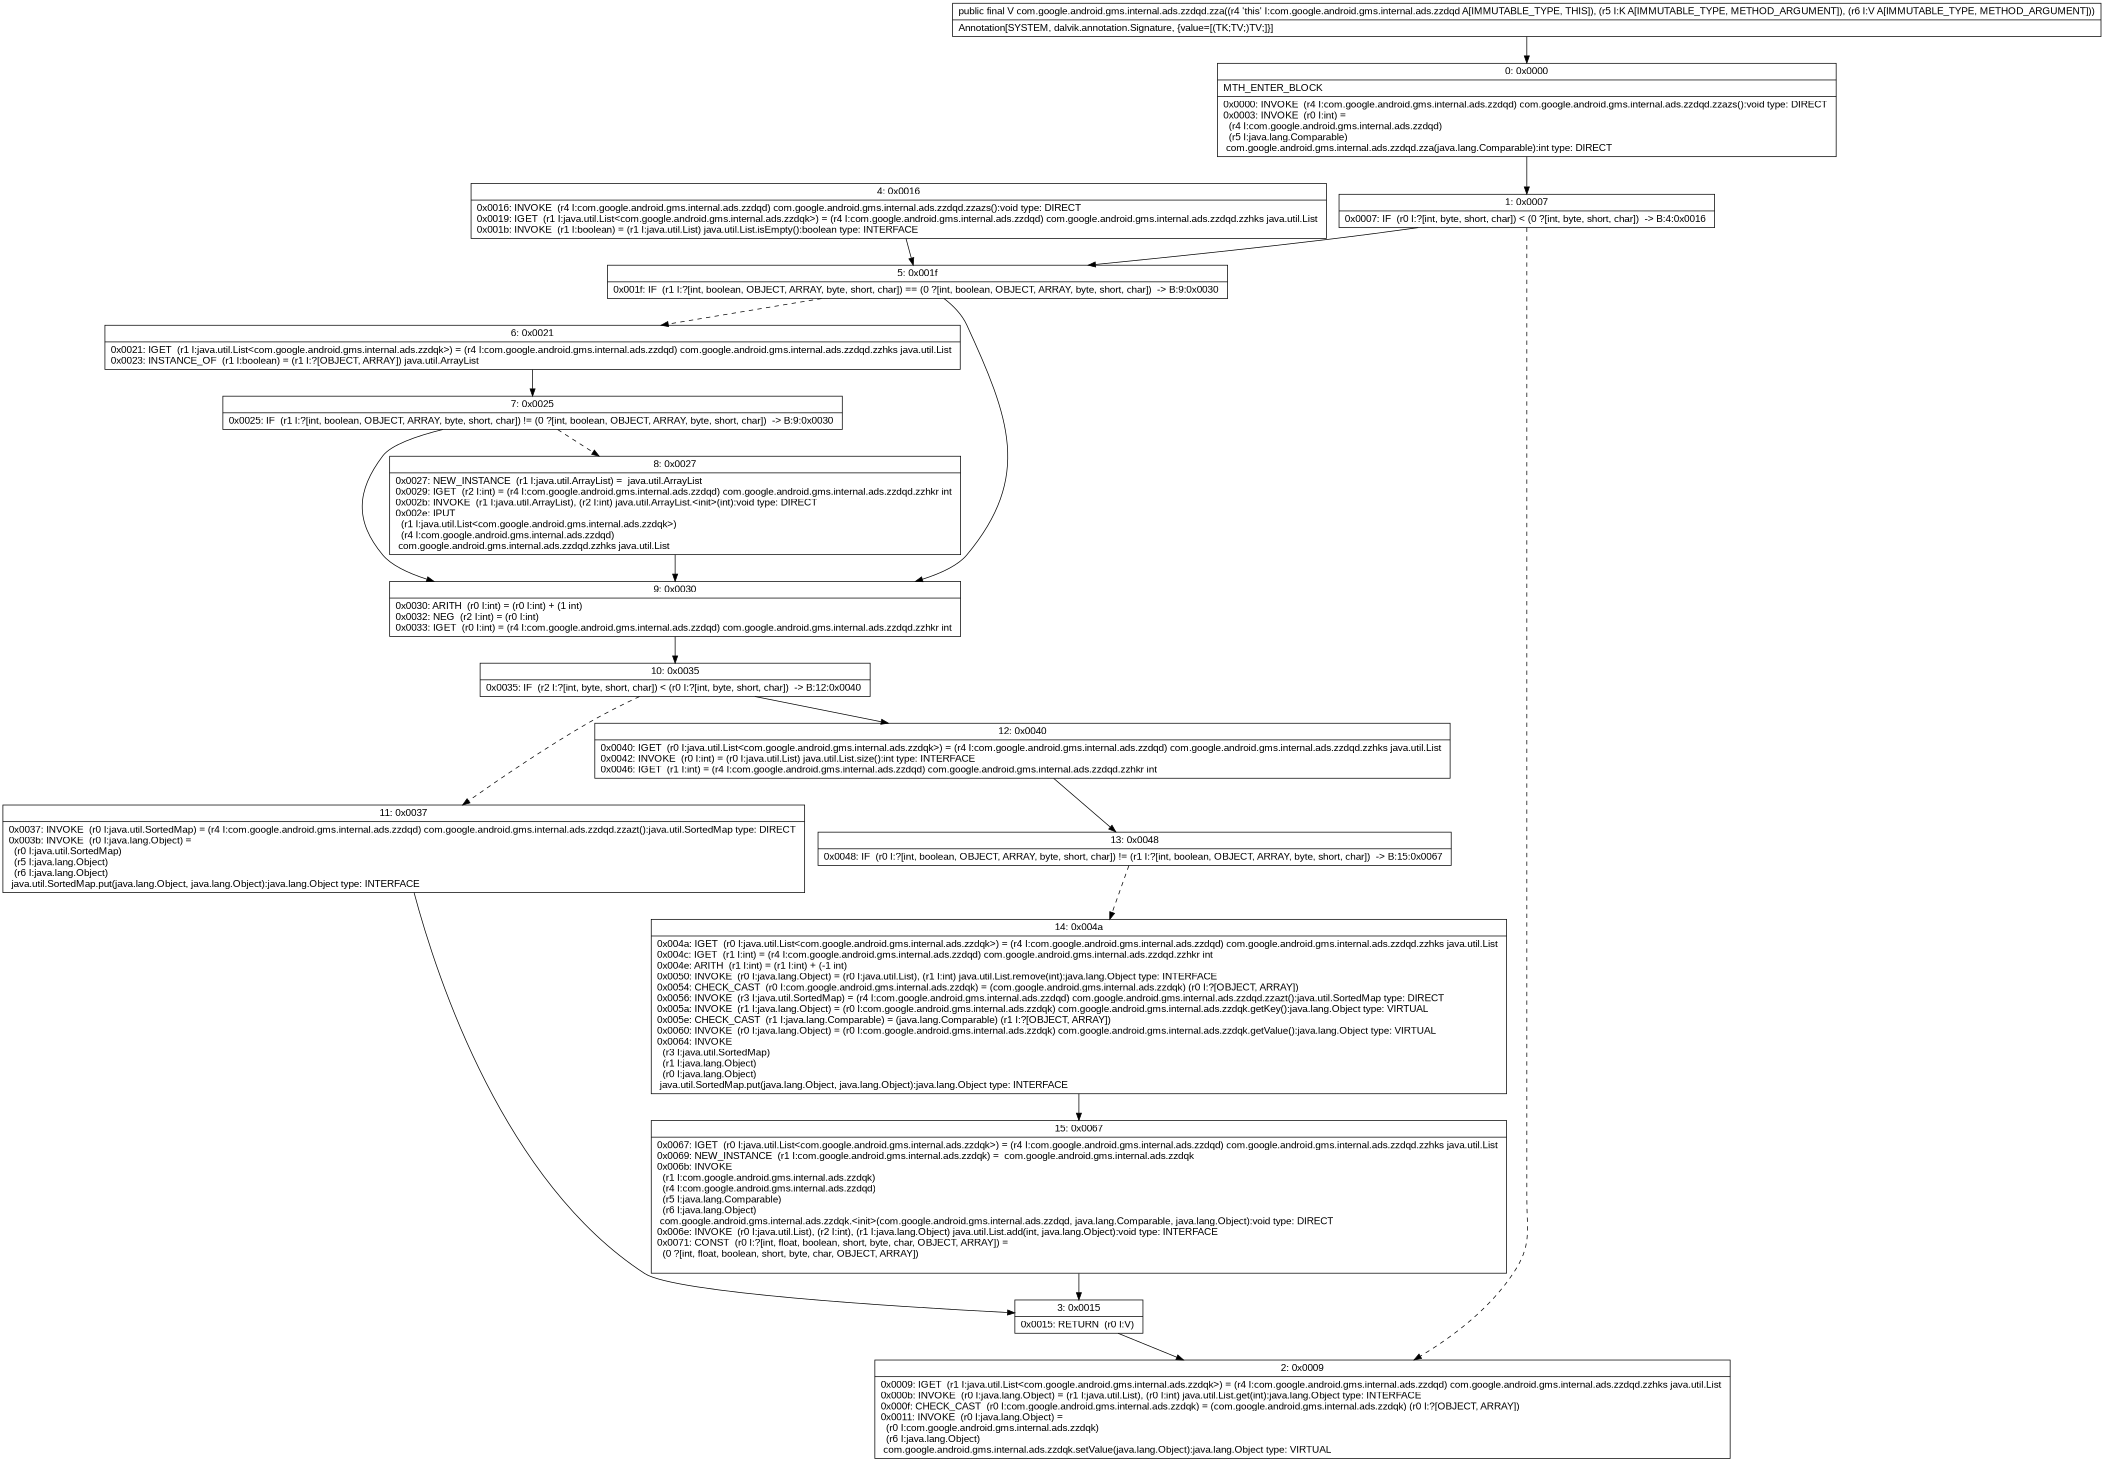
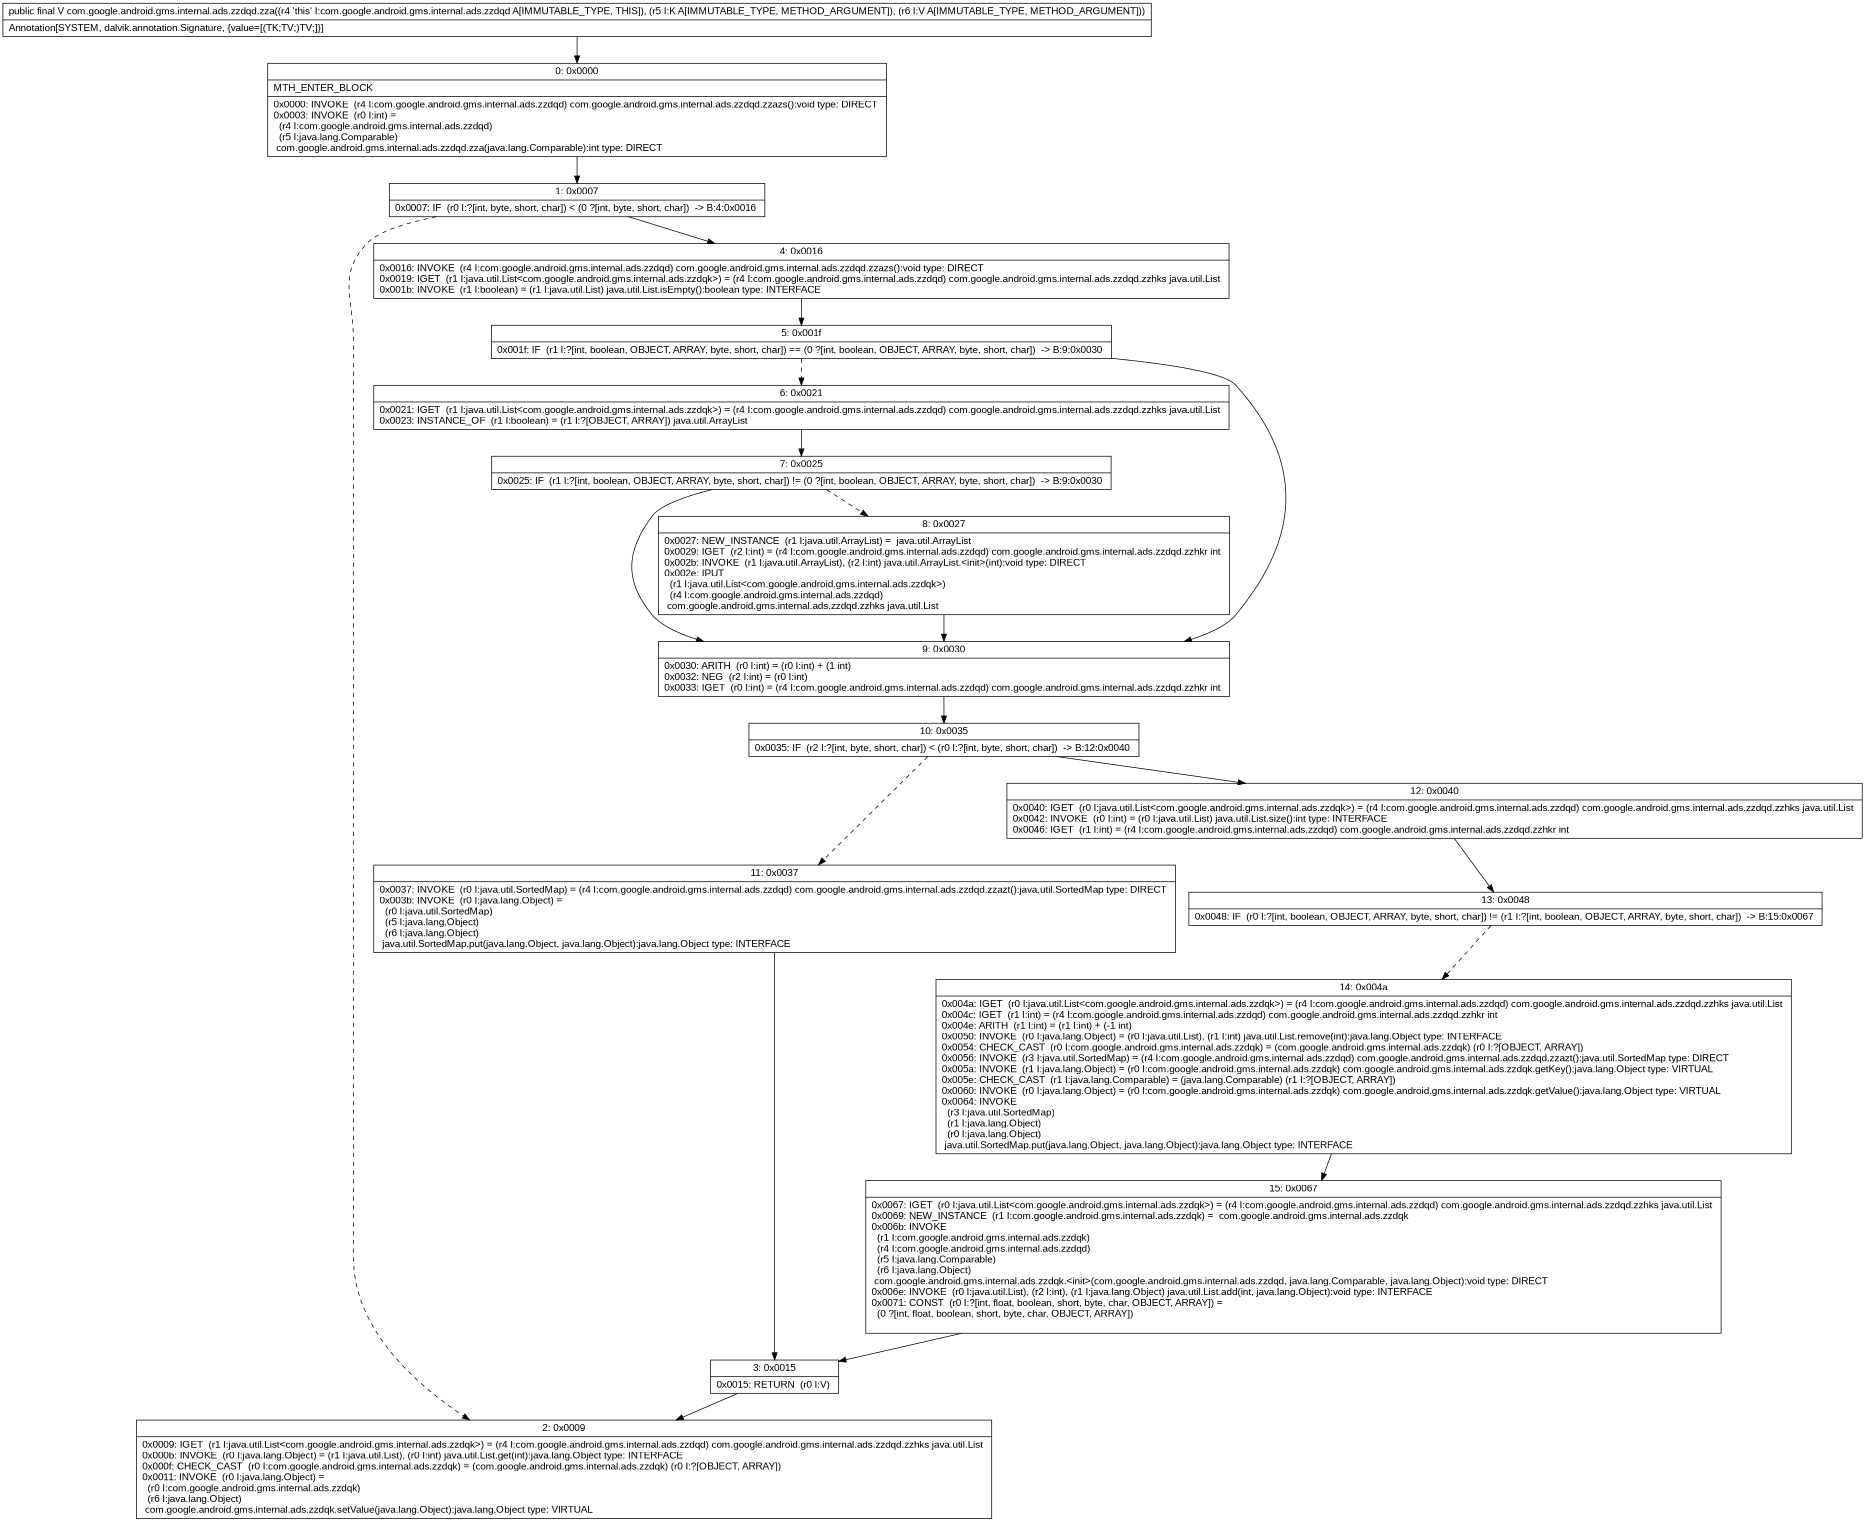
edge "1: 0x0007" -> "5: 0x001f": now "1: 0x0007" -> "4: 0x0016"
